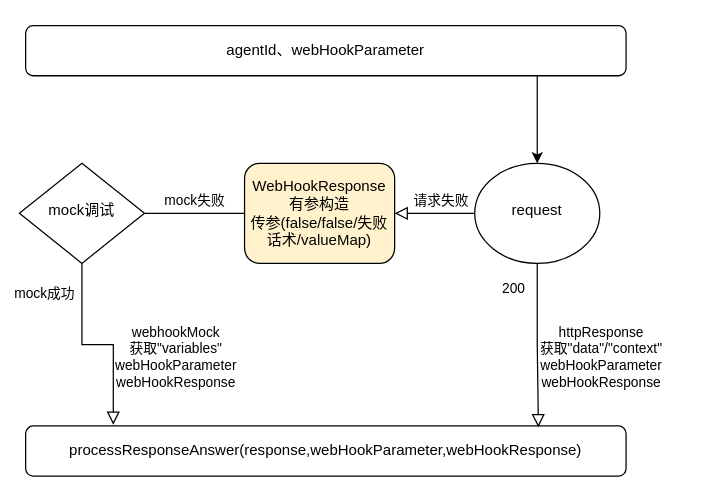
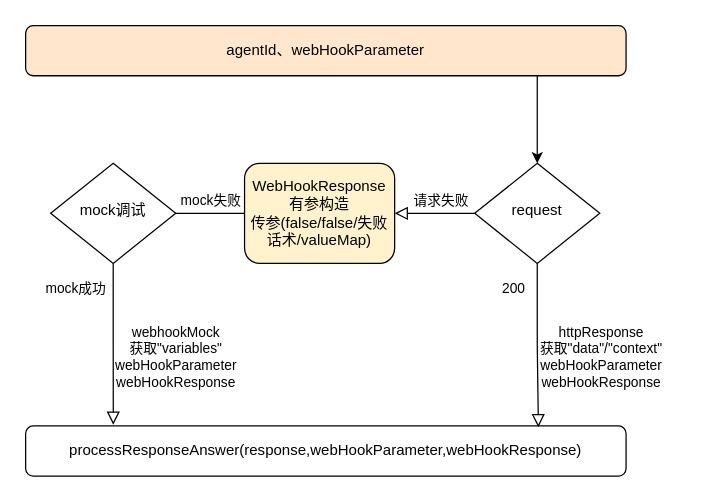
node "agentId、webHookParameter": fillcolor #ffffff -> #ffe6cc
node "mock调试": moved (82, 213) -> (113, 213)
node "request": shape ellipse -> diamond
